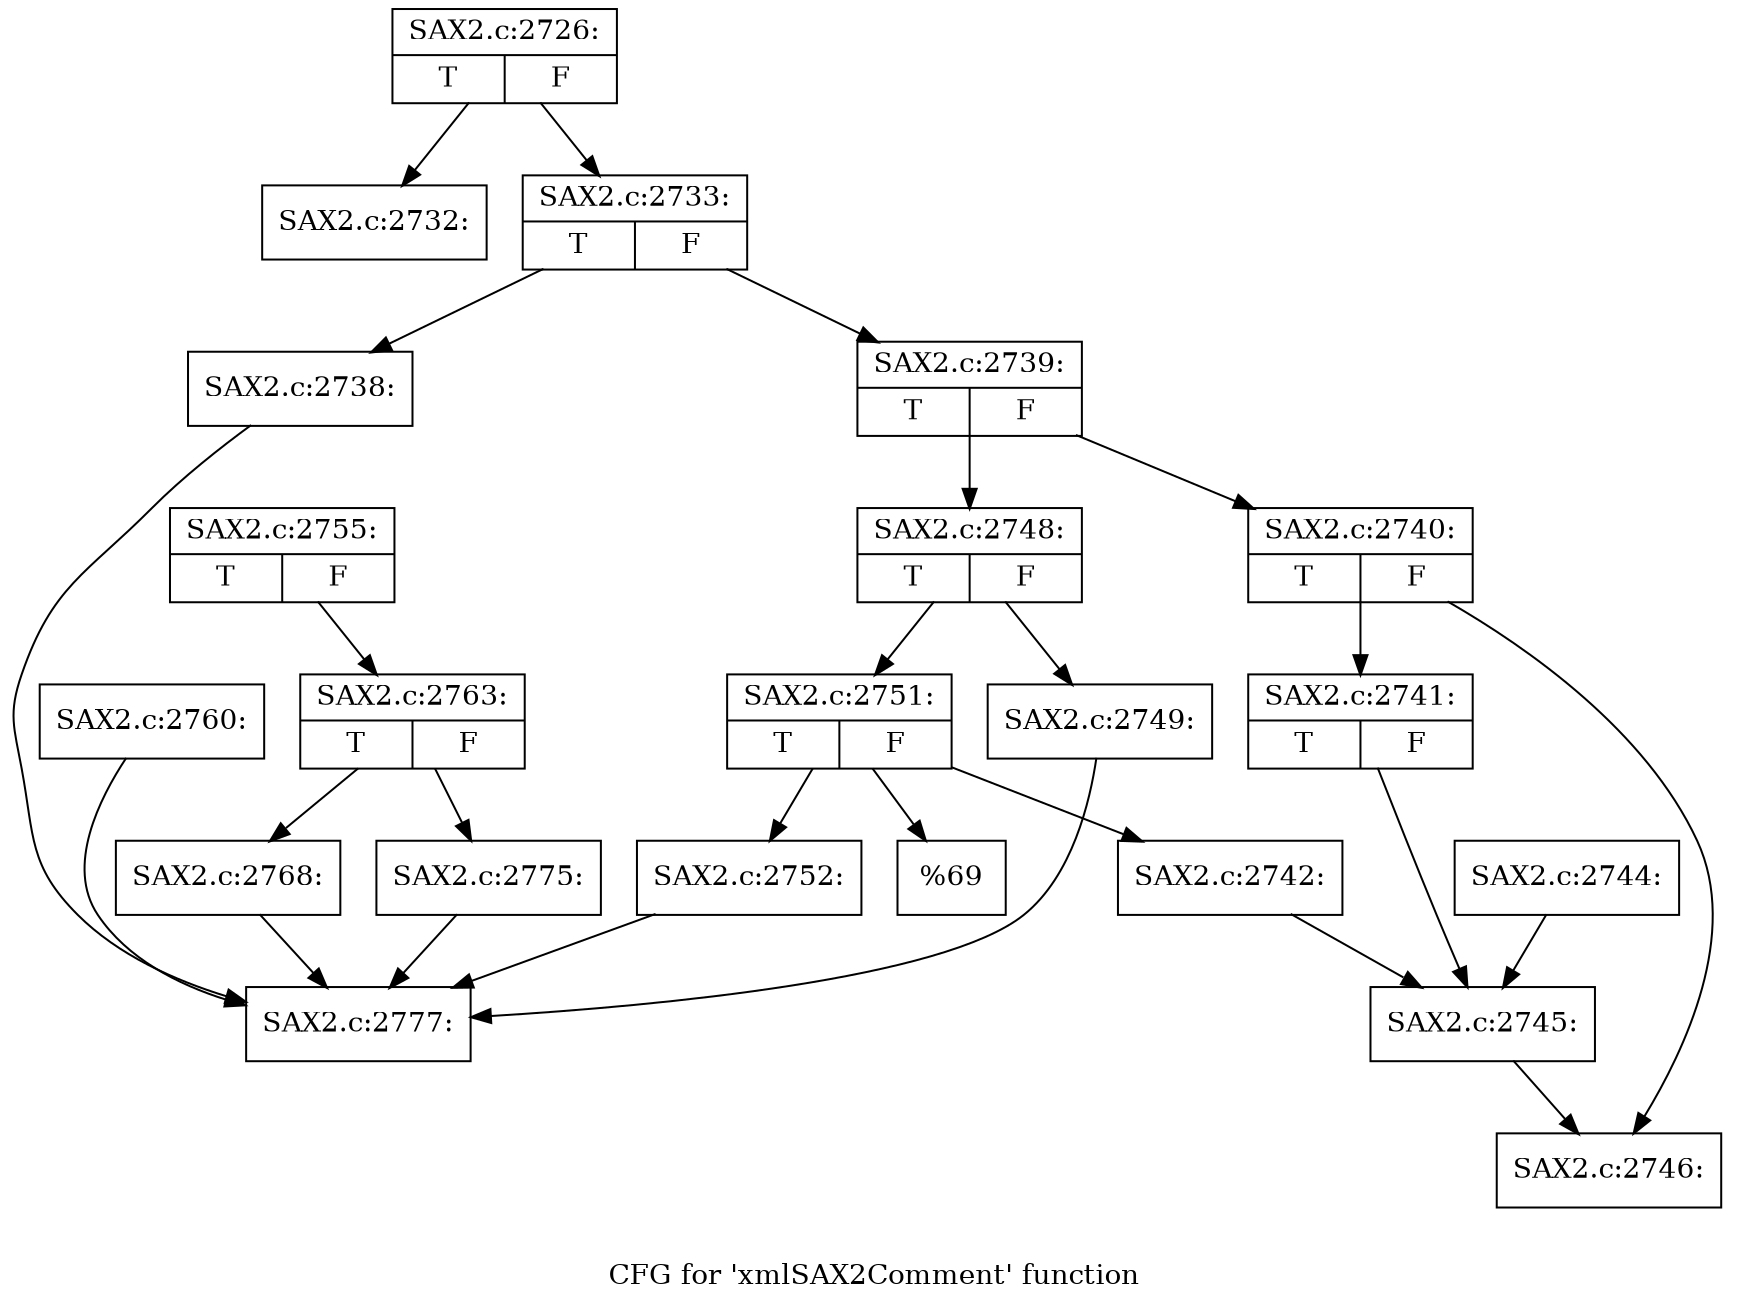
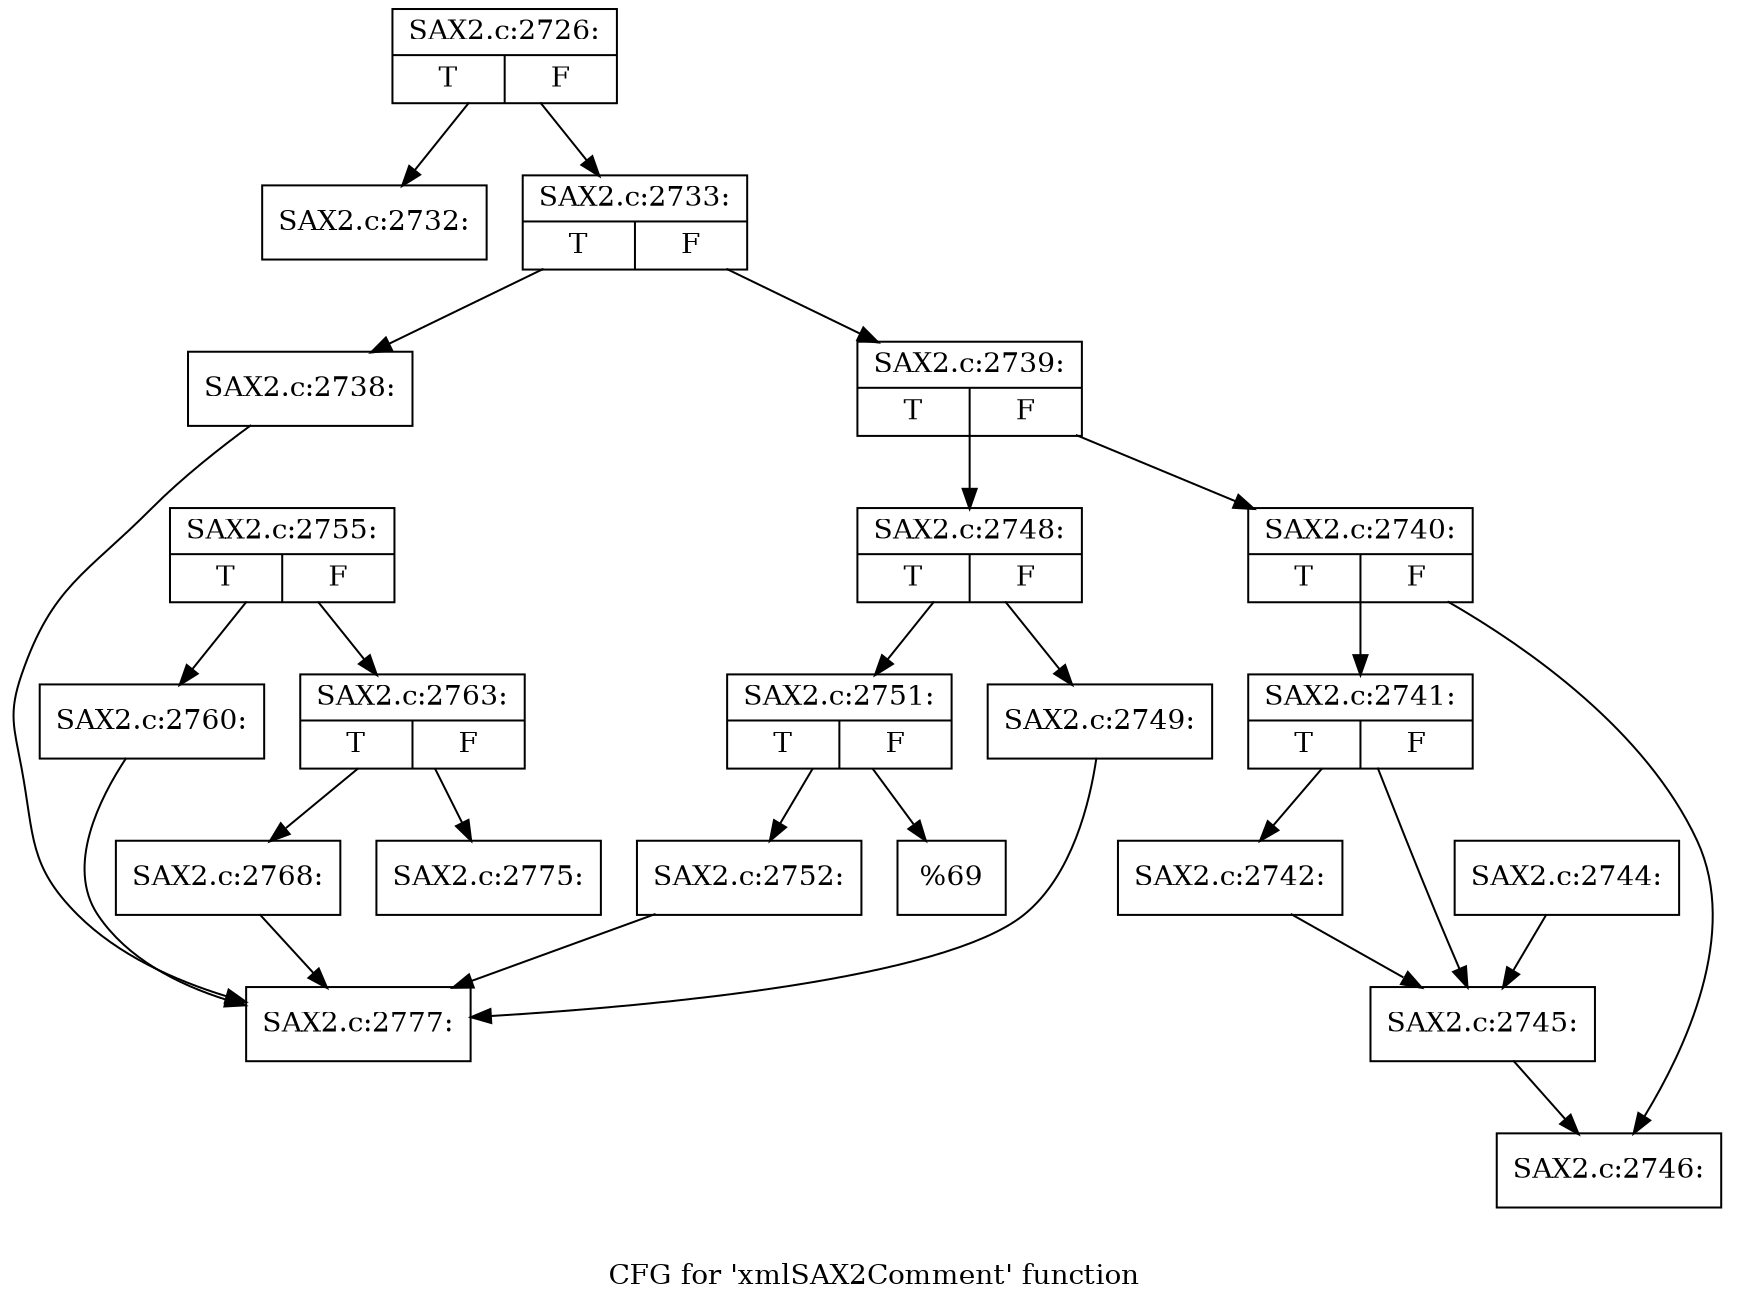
edge "SAX2.c:2755:" -> "SAX2.c:2760:": added
edge "SAX2.c:2751:" -> "SAX2.c:2742:": now "SAX2.c:2741:" -> "SAX2.c:2742:"
edge "SAX2.c:2775:" -> "SAX2.c:2777:": removed
